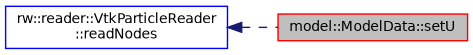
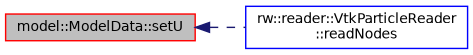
edge "model::ModelData::setU" -> "rw::reader::VtkParticleReader ::readNodes": reversed
